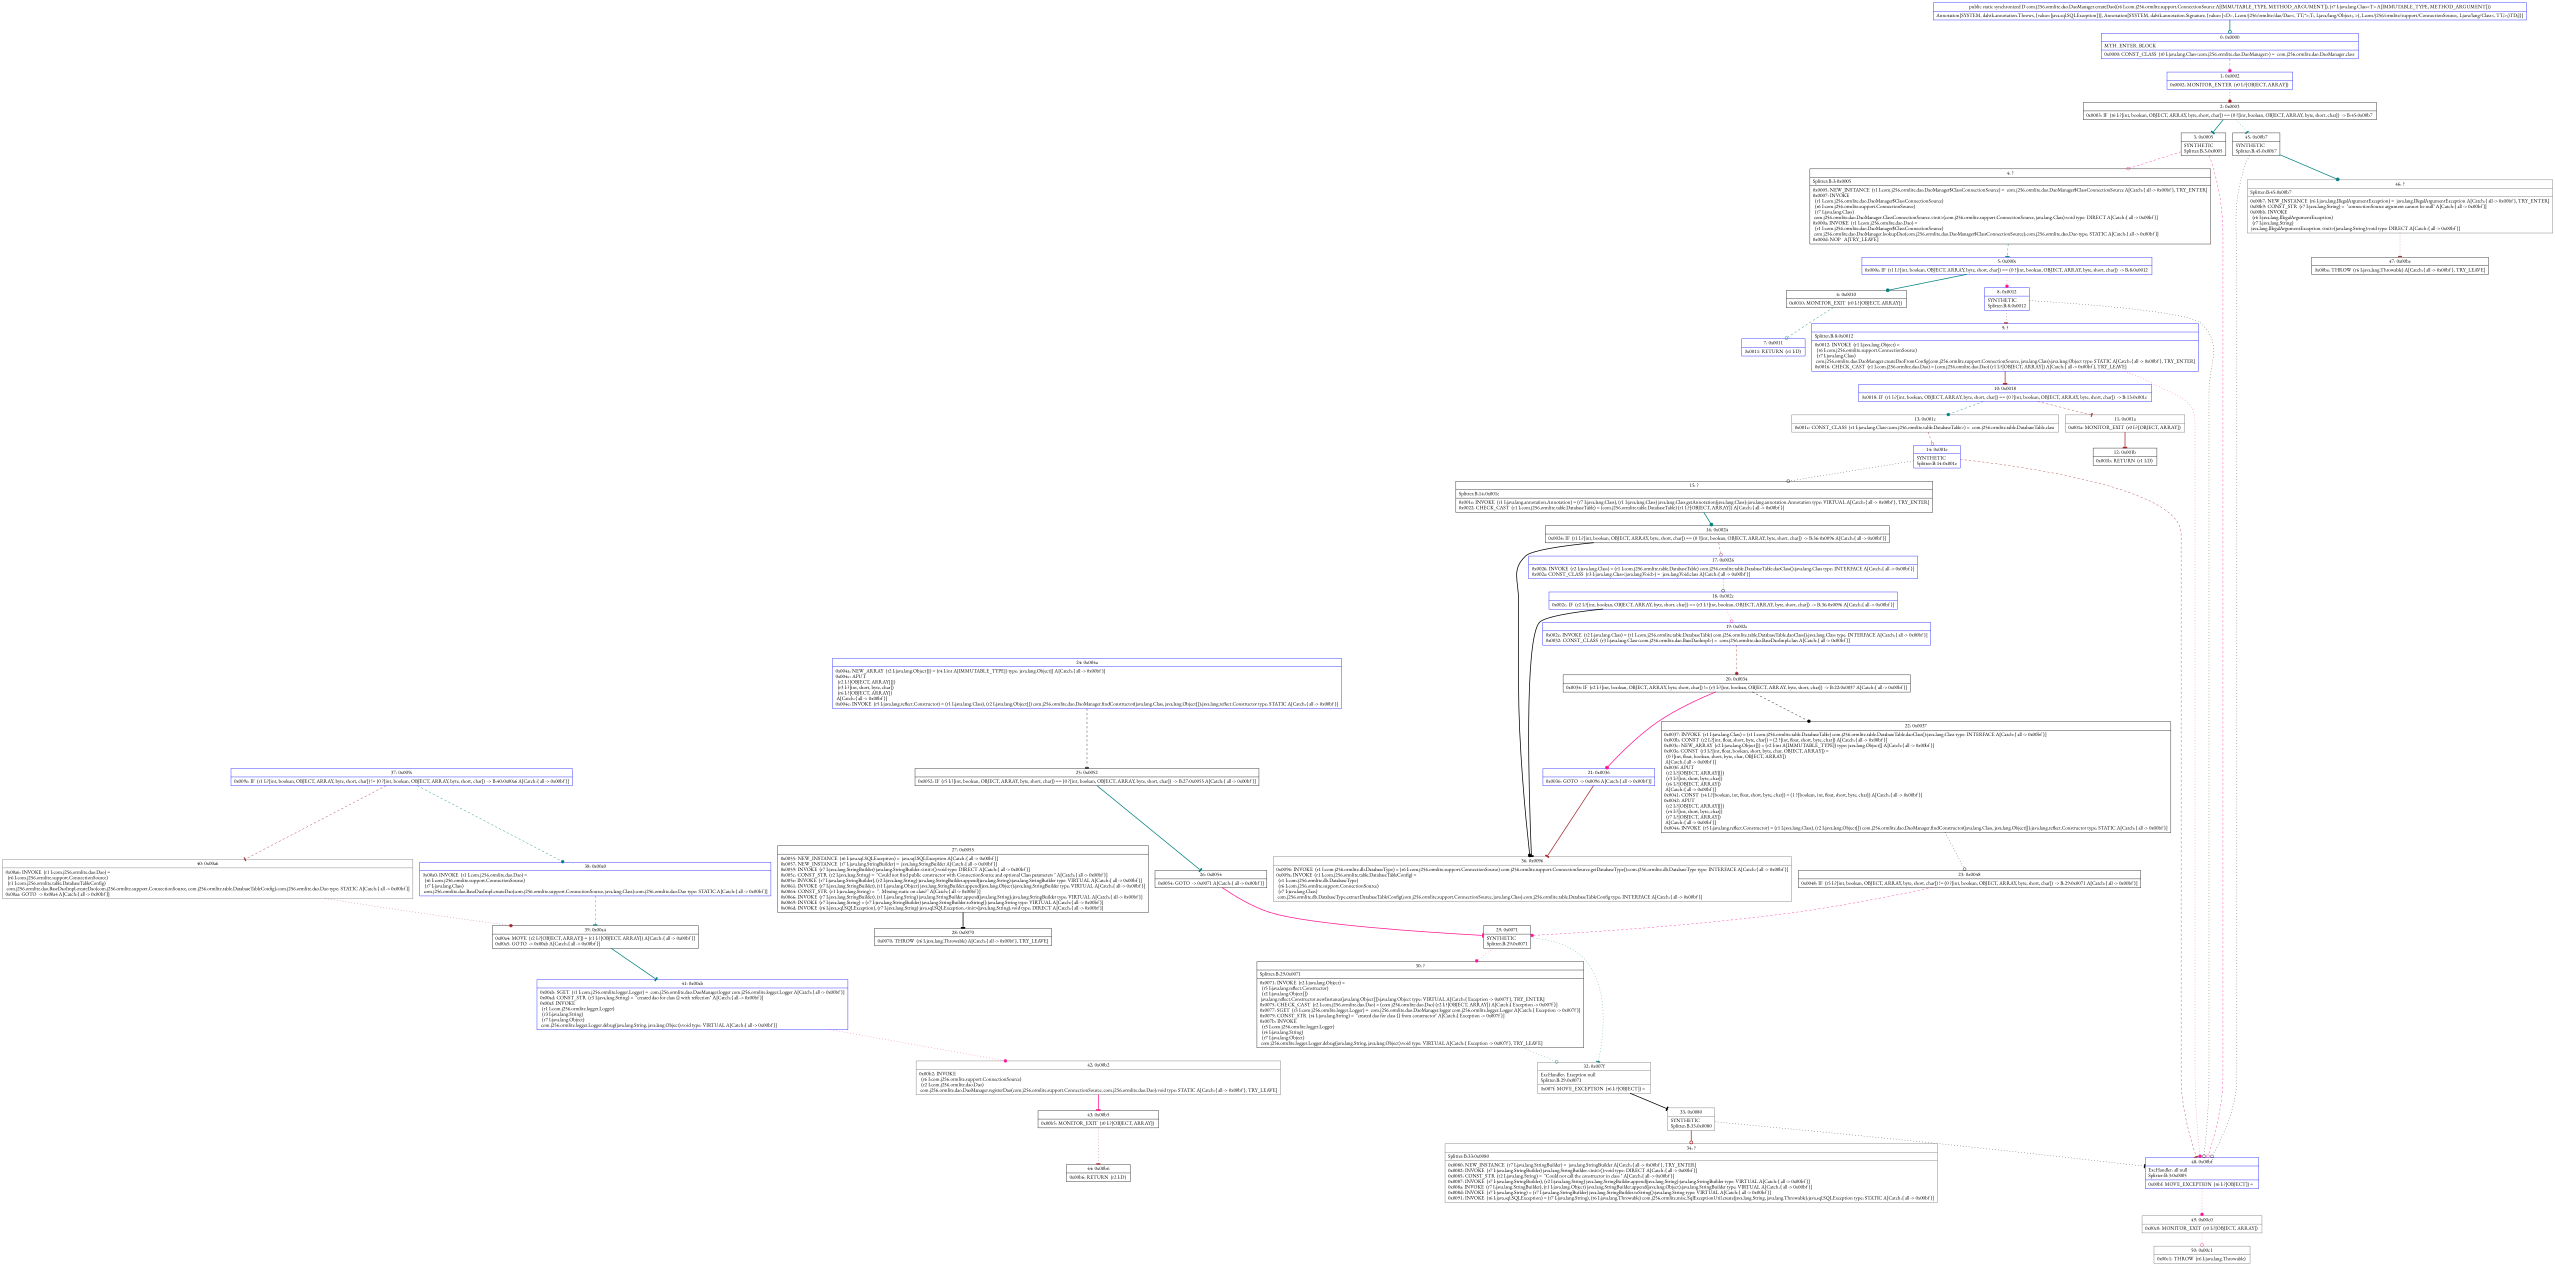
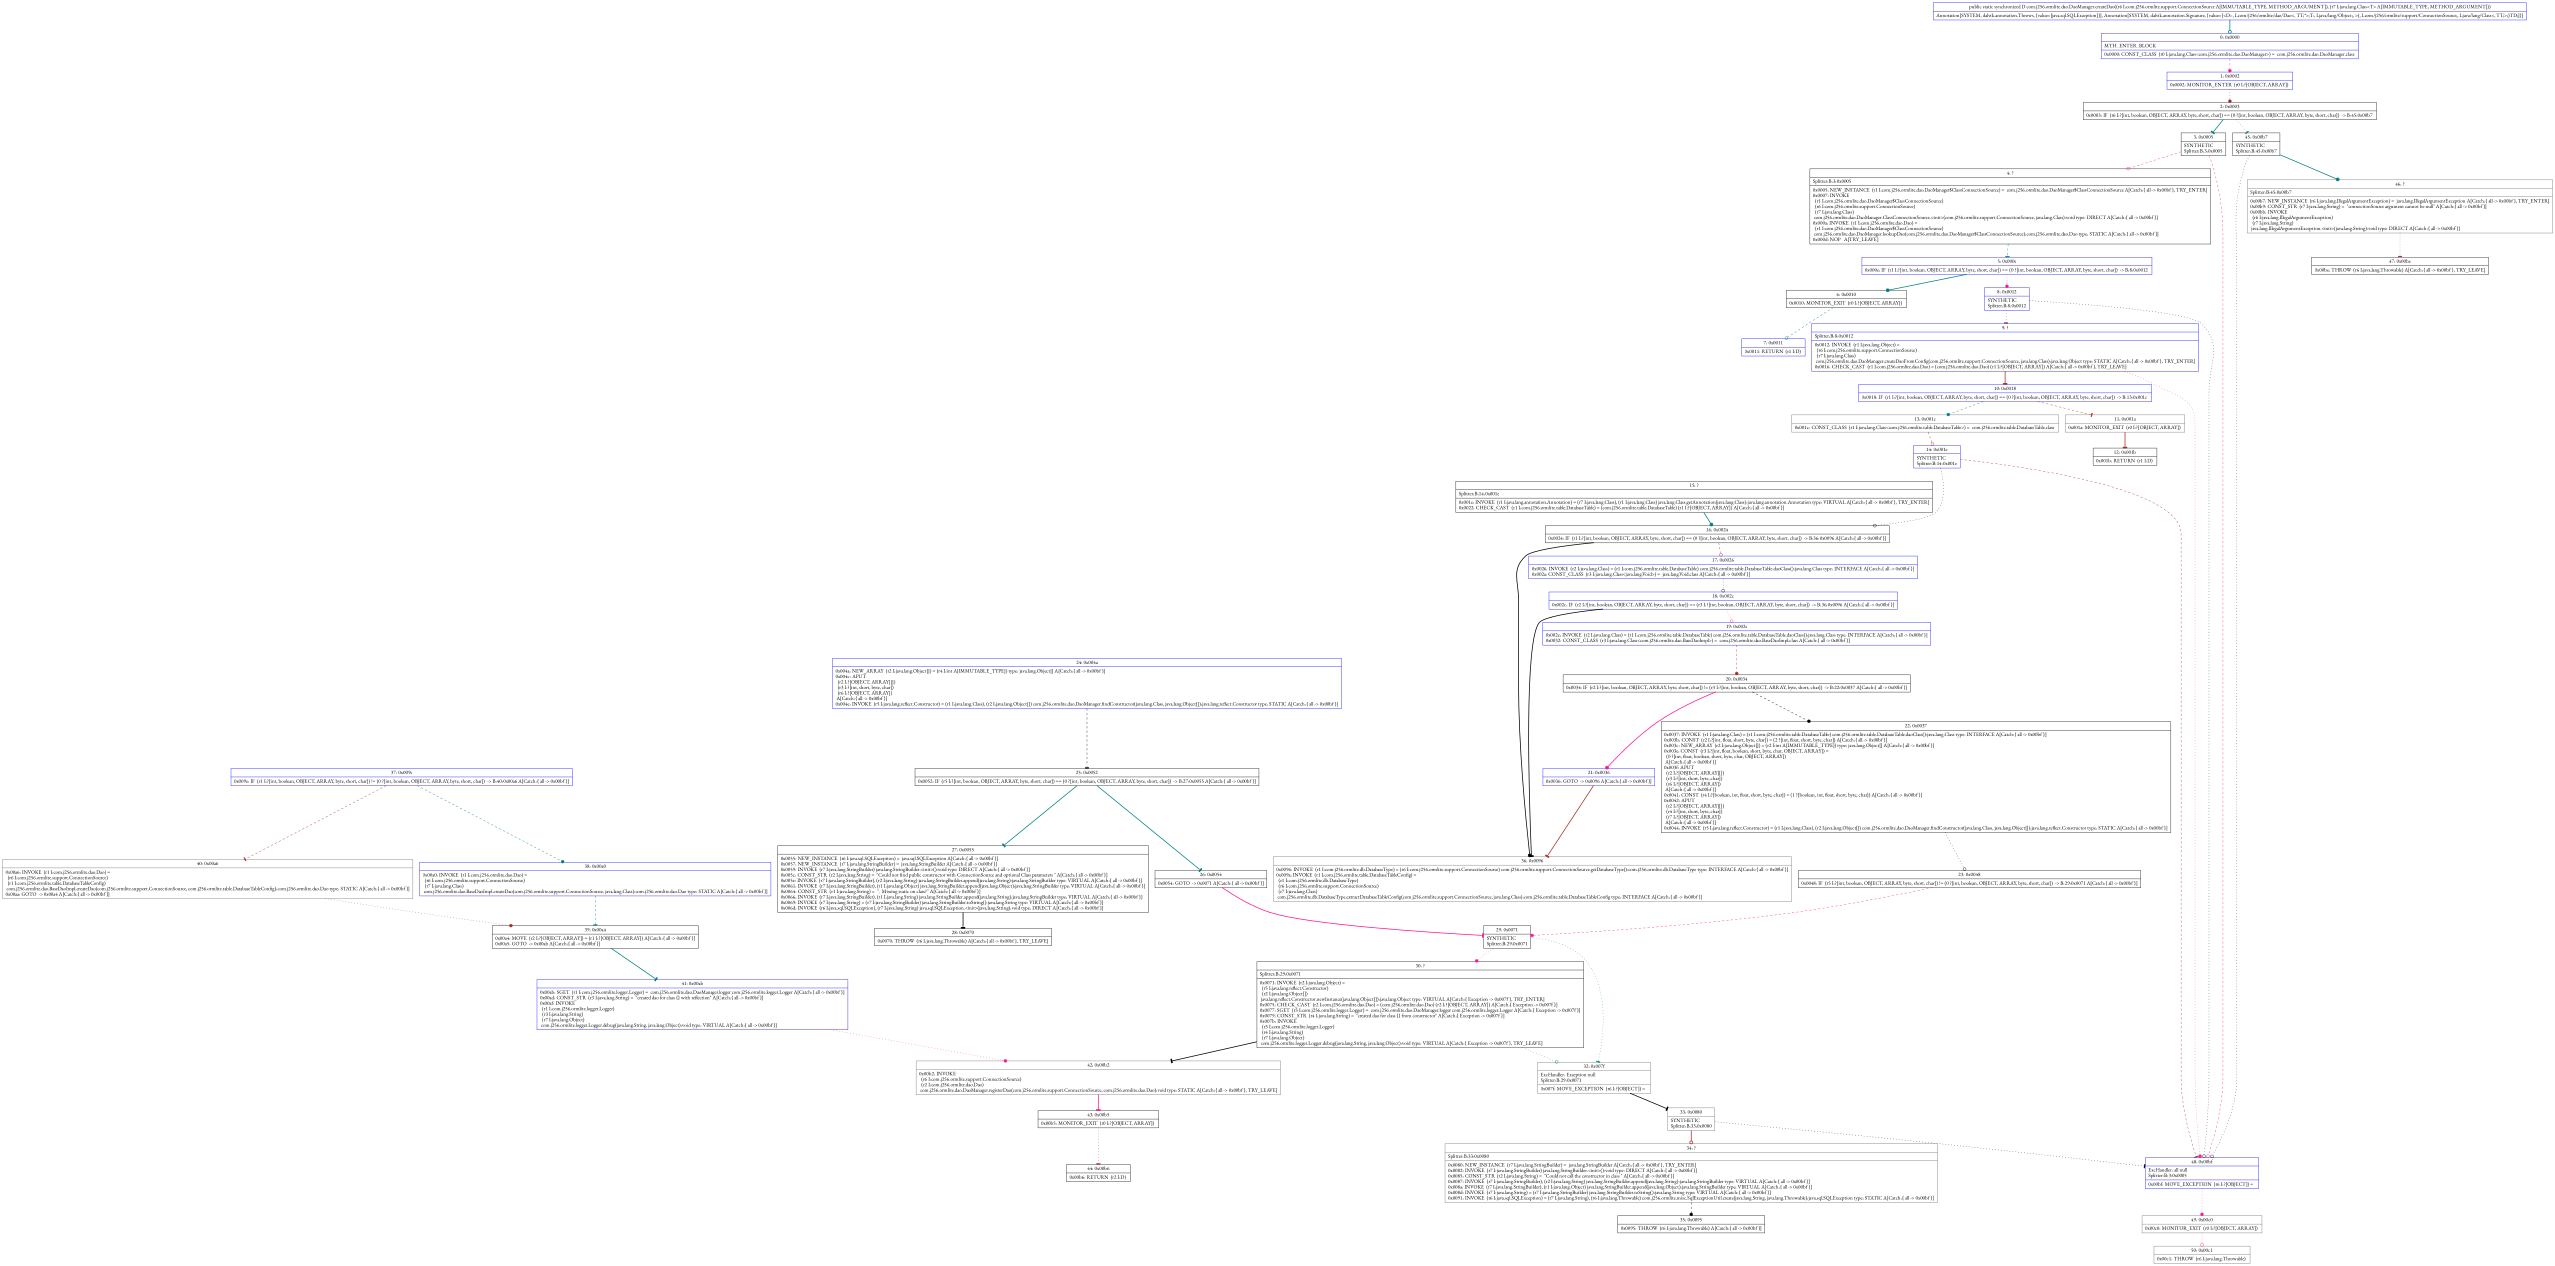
edge "14: 0x001e" -> "15: ?": now "14: 0x001e" -> "16: 0x0024"
edge "25: 0x0052" -> "27: 0x0055": added
edge "30: ?" -> "42: 0x00b2": added
node "35: 0x0095": added
